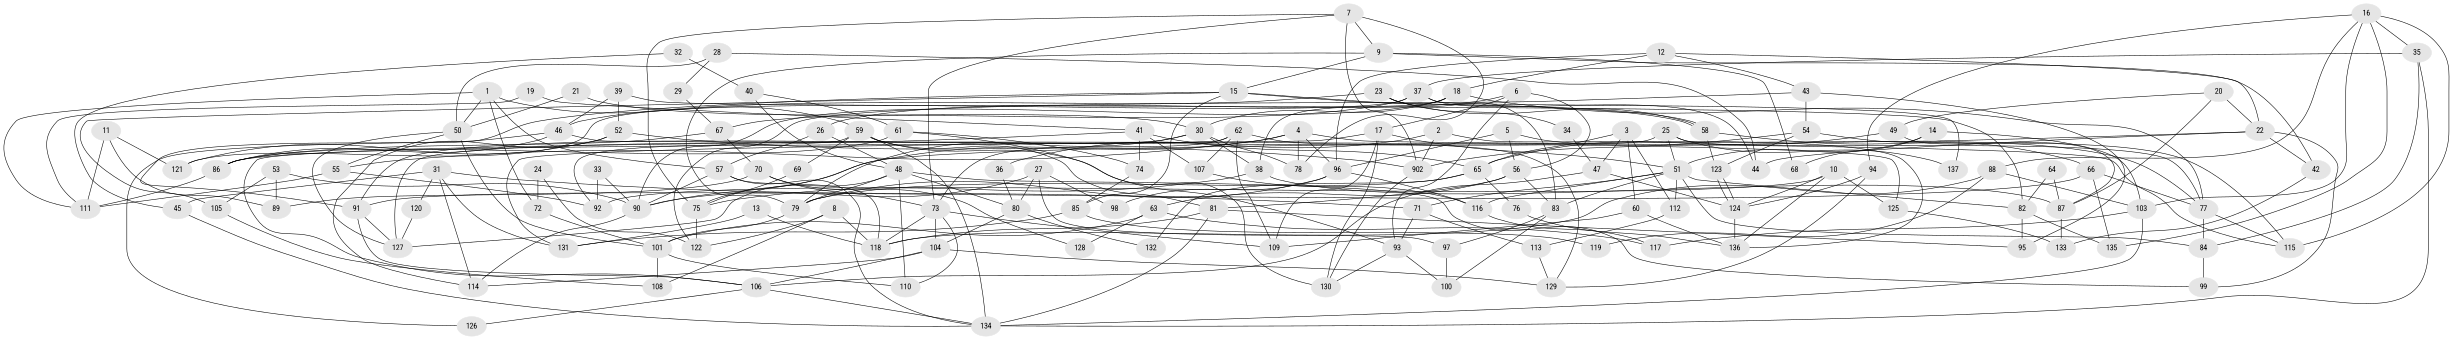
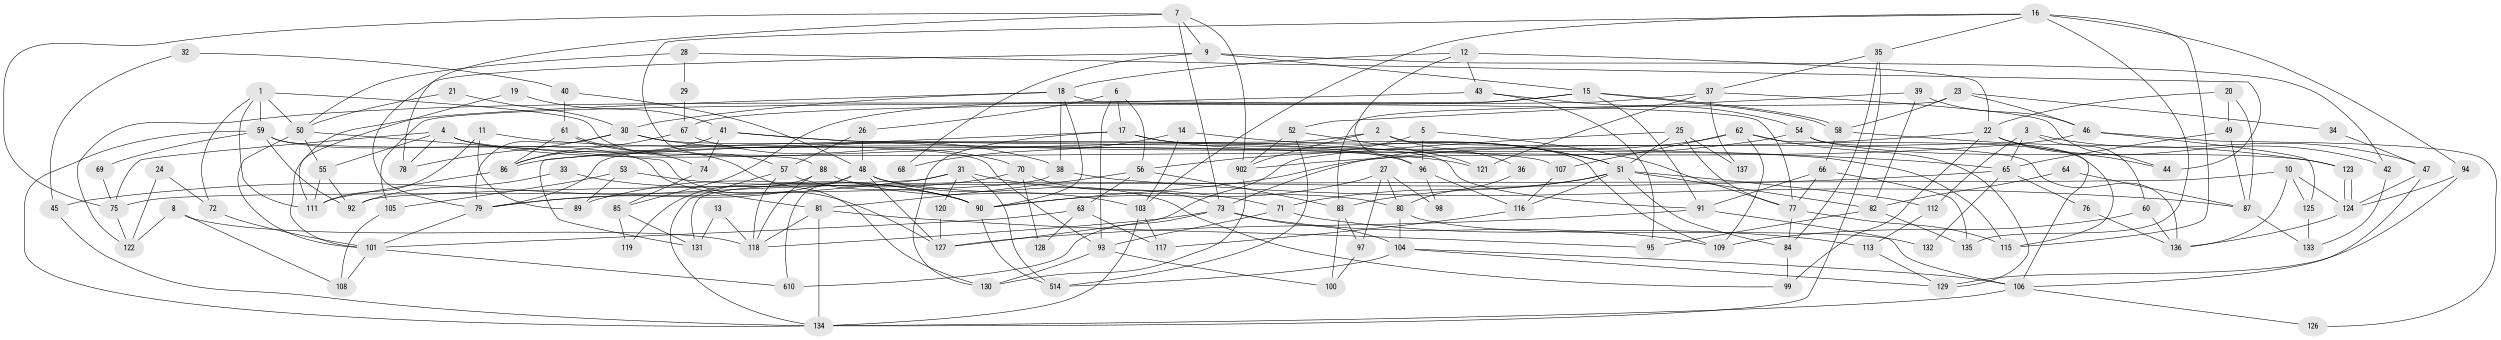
edge "18" -- "101": added
edge "96" -- "79": now "2" -- "79"
node "114": label "114" -> "514"
node "110": label "110" -> "610"
